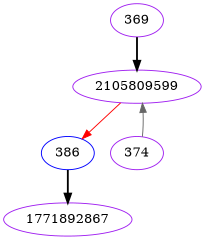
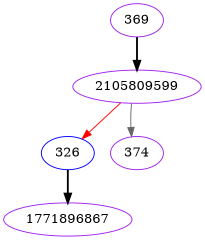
edge "374" -> "2105809599": reversed
node "386": label "386" -> "326"
node "1771892867": label "1771892867" -> "1771896867"
